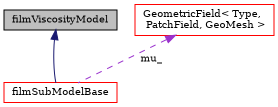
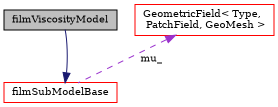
edge "filmSubModelBase" -> "filmViscosityModel": reversed
